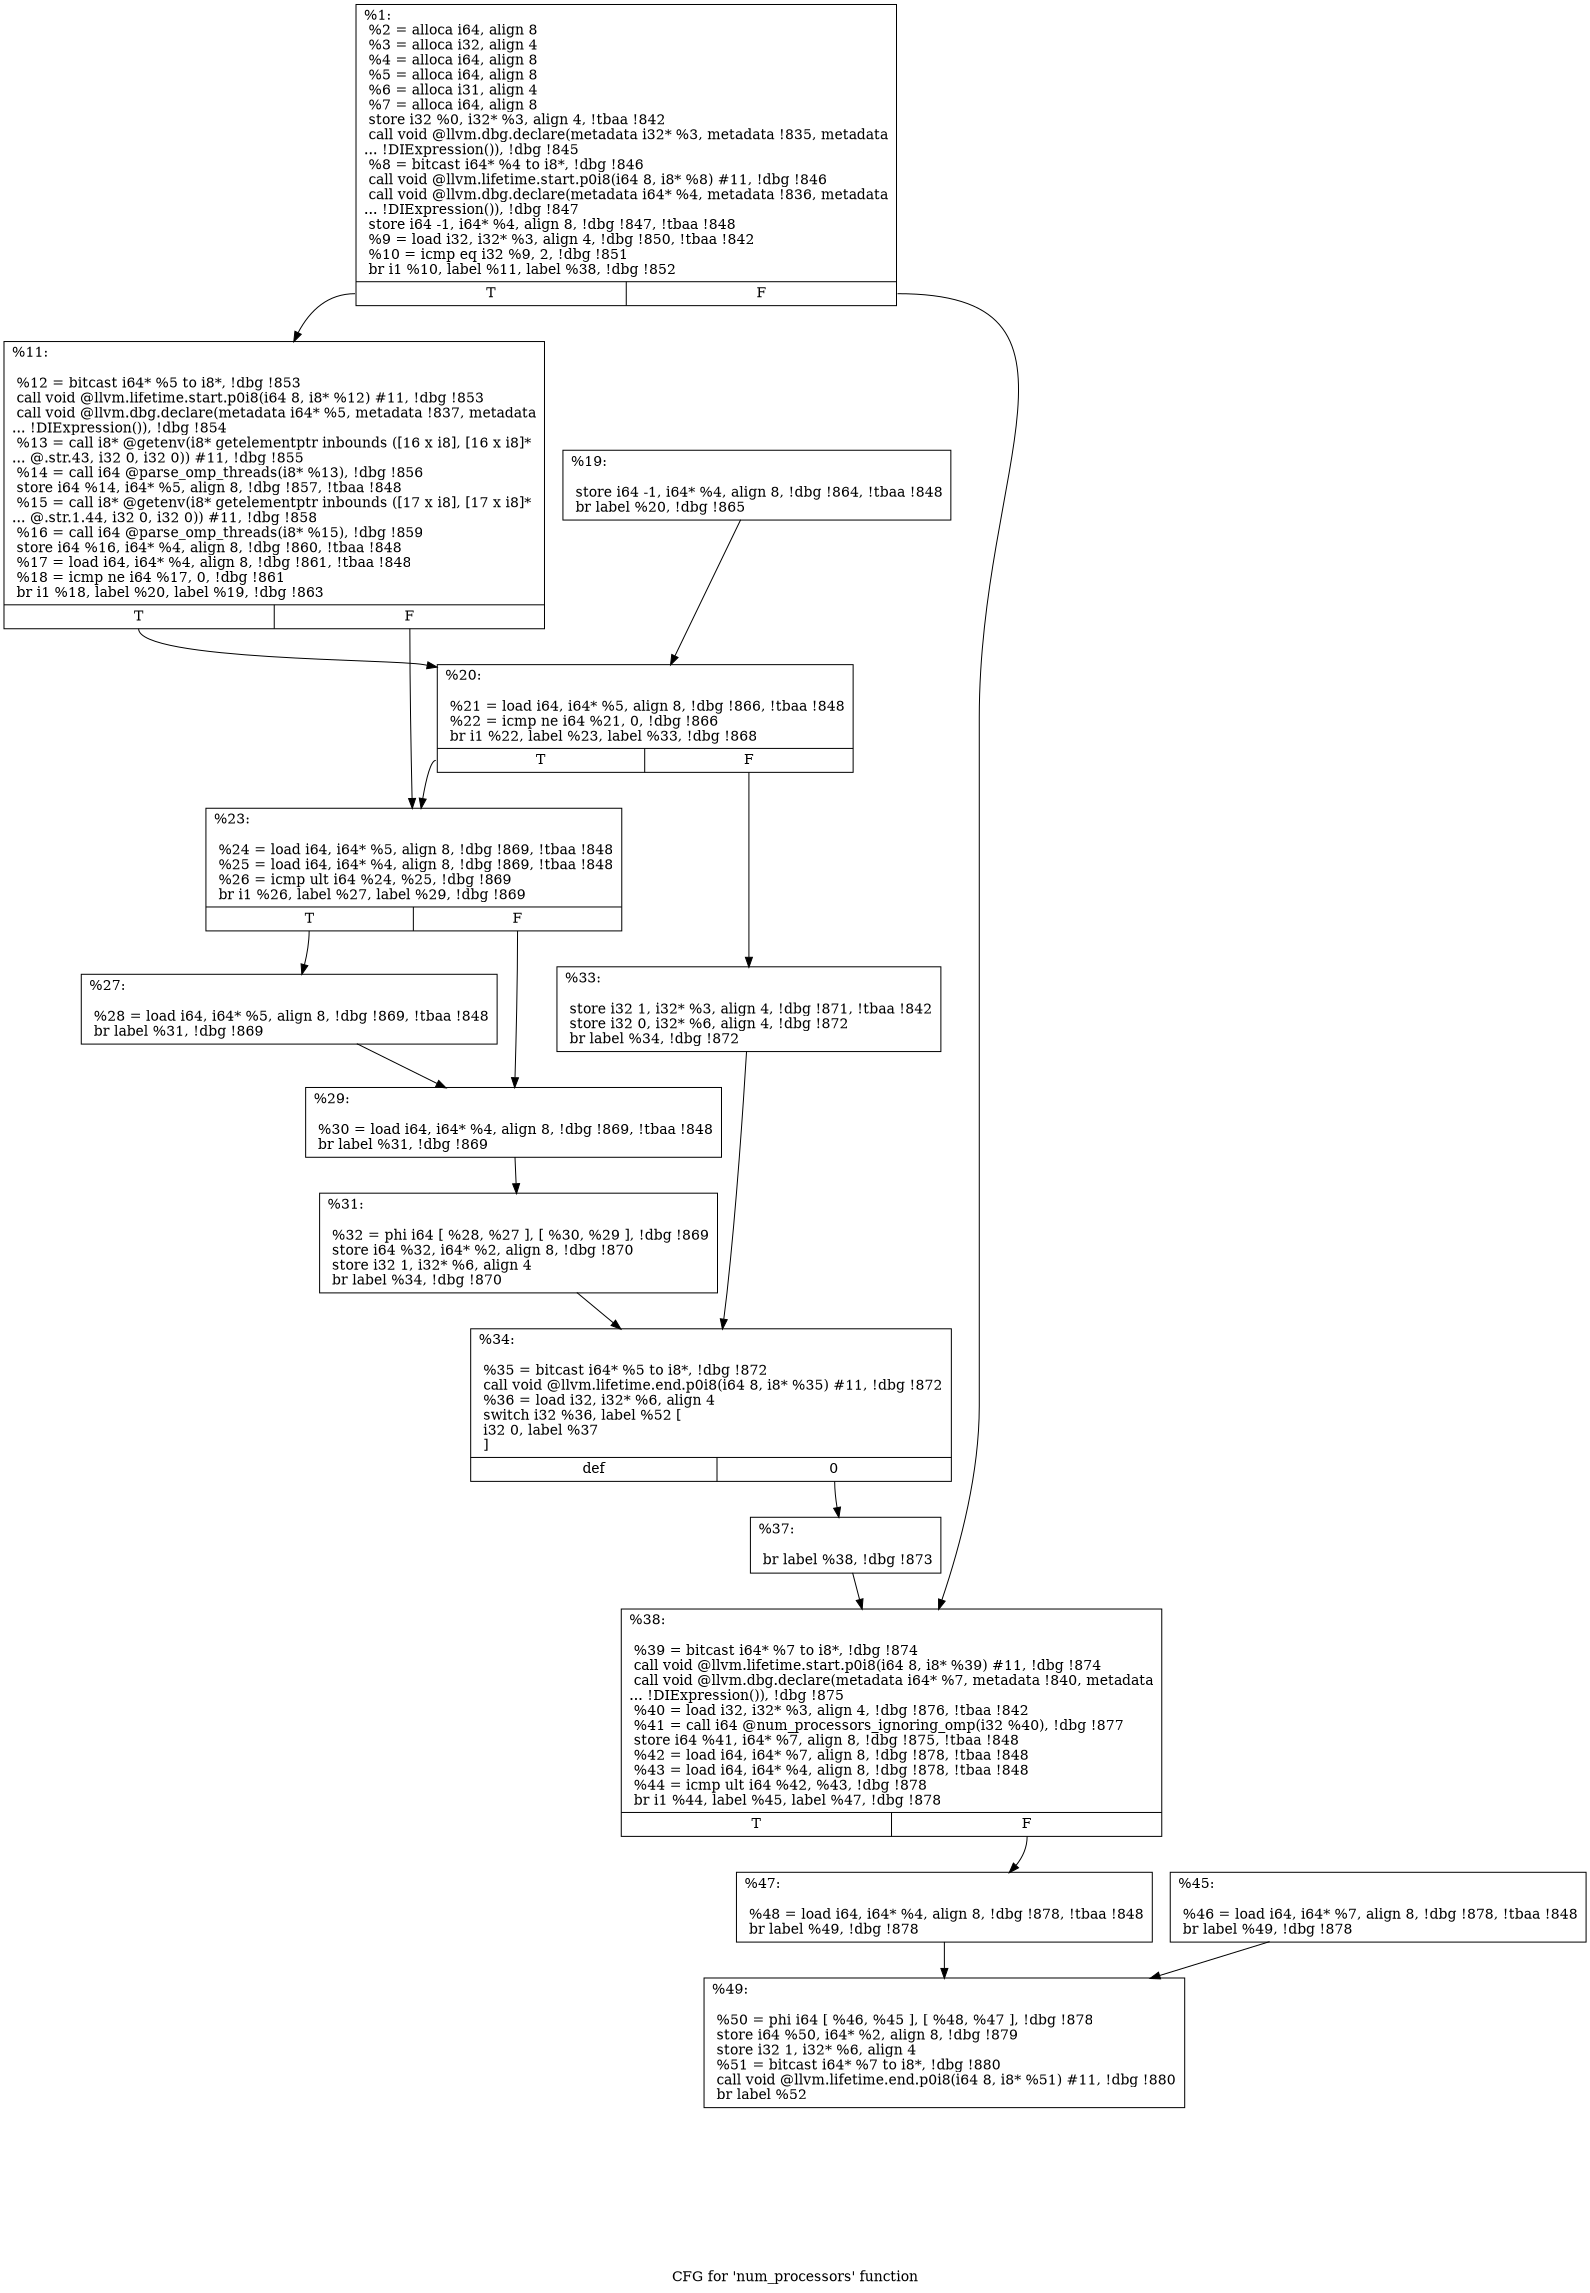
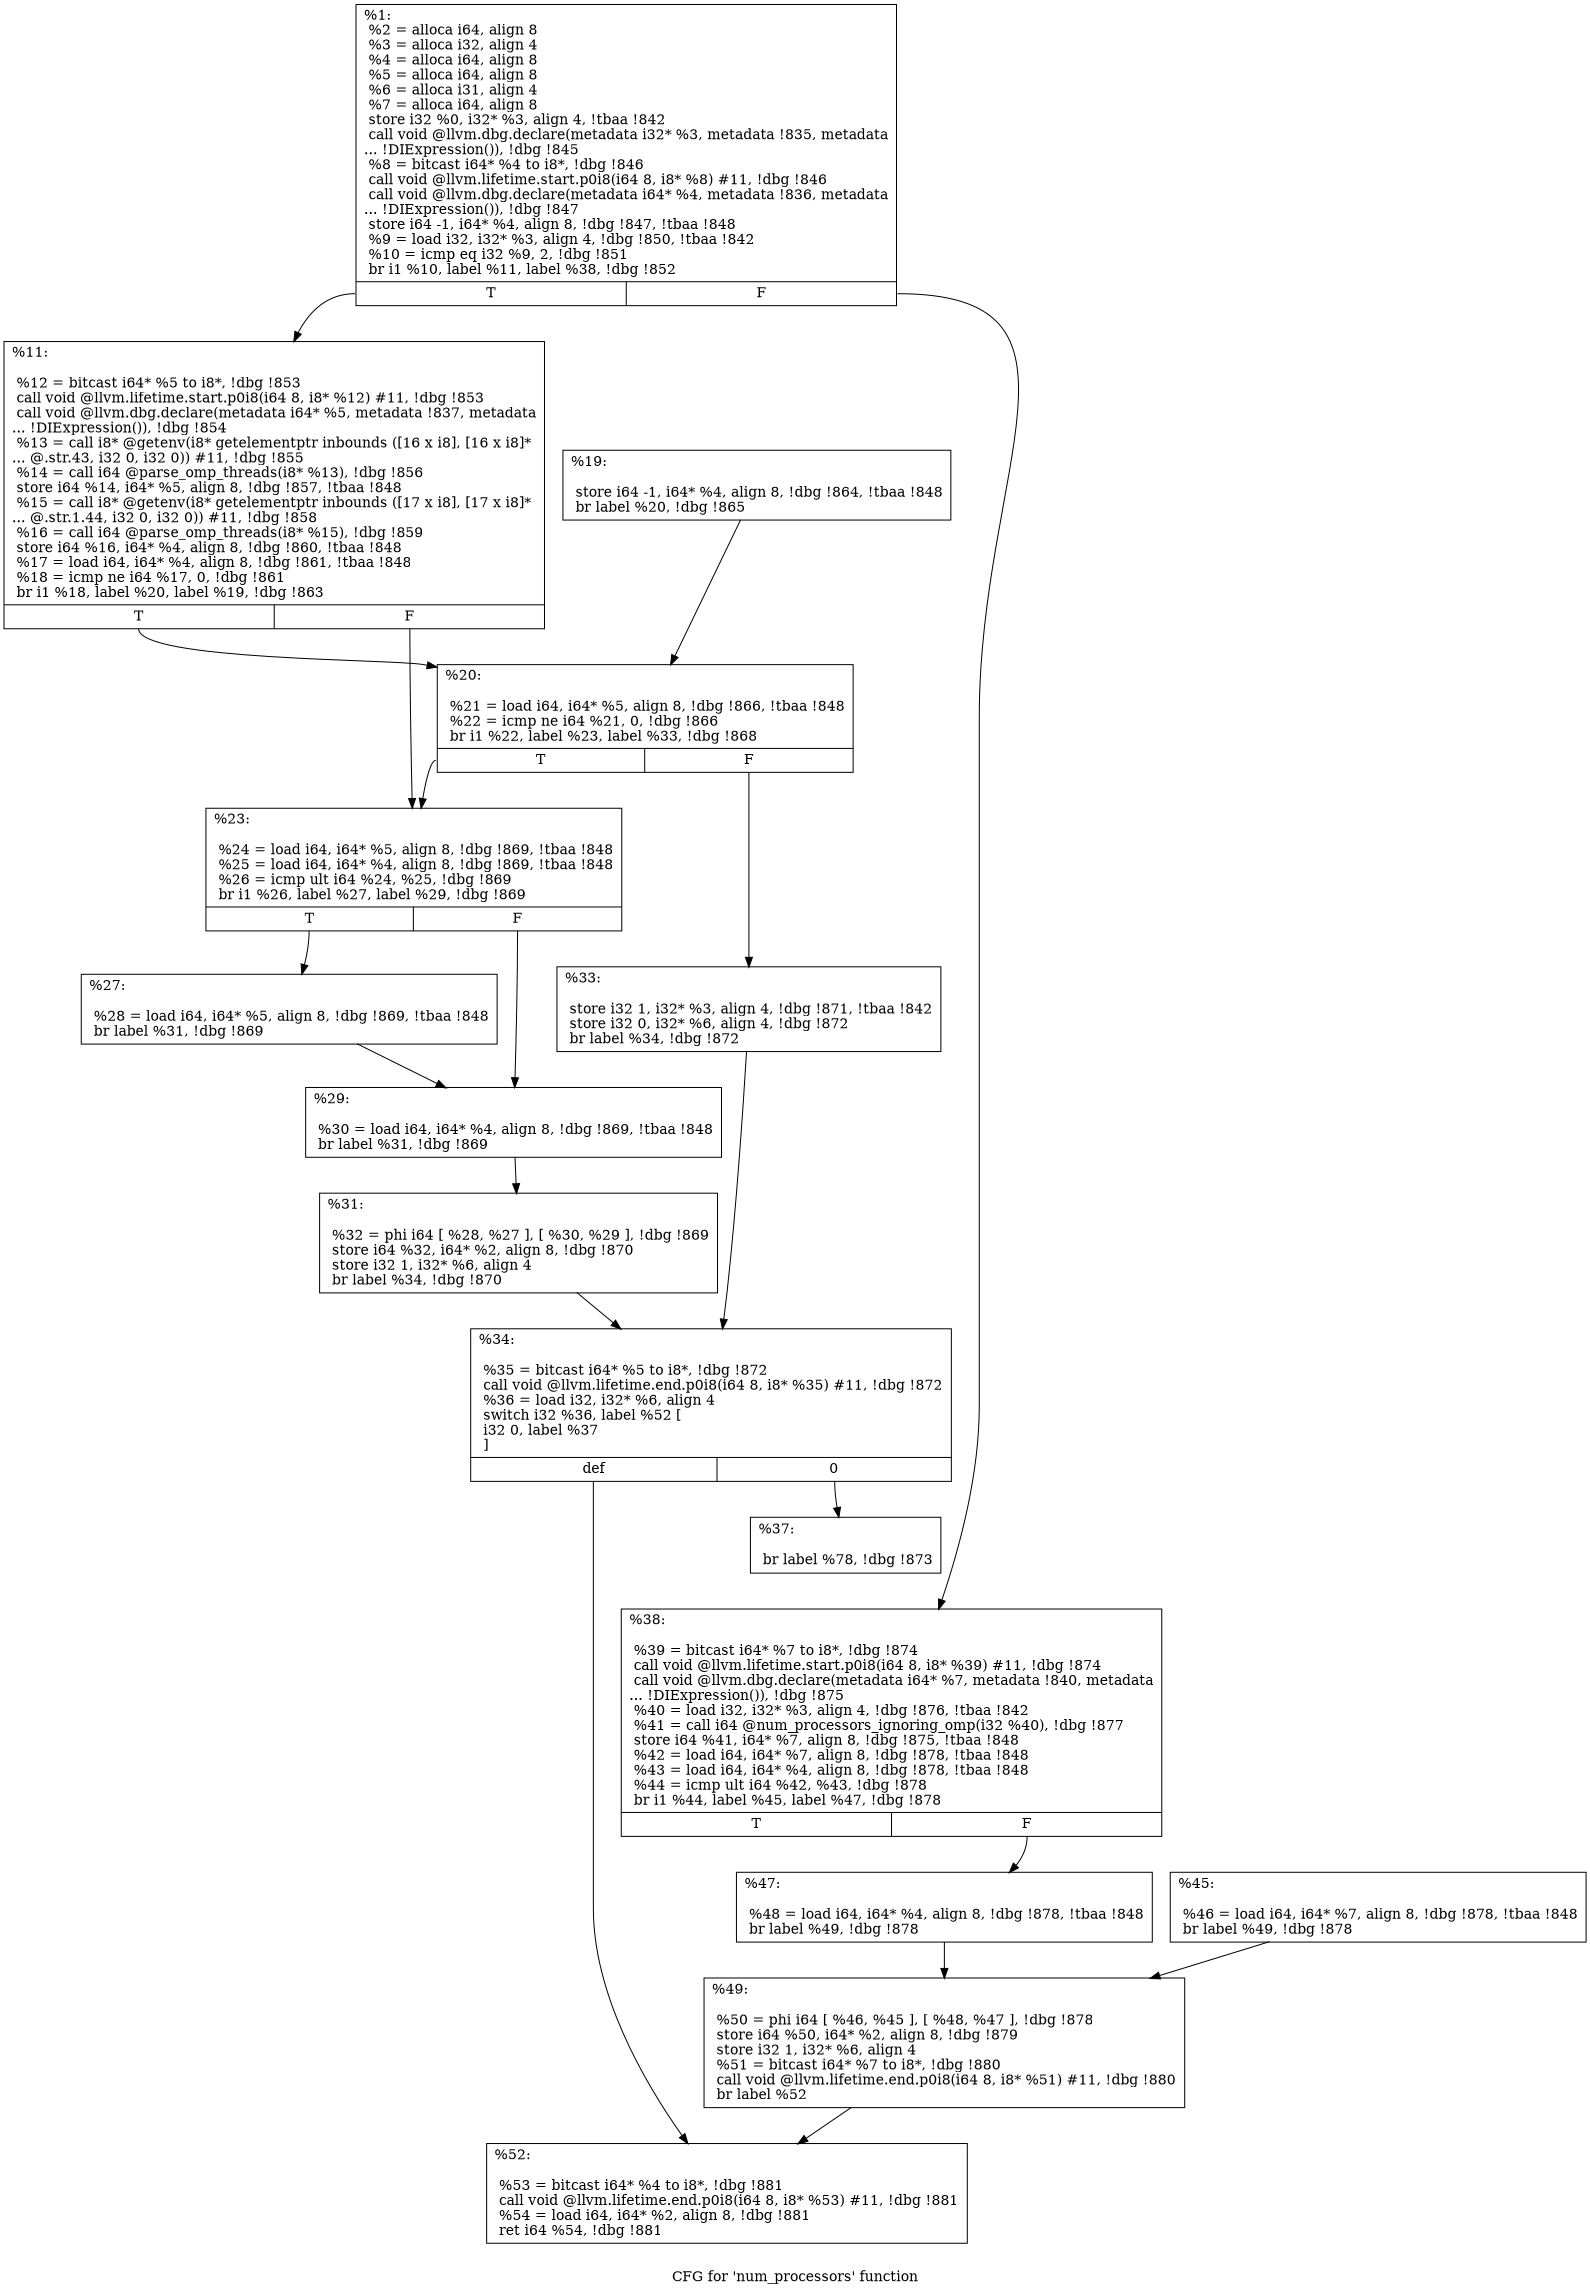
node "%37:": text "br label %38, !dbg !873" -> "br label %78, !dbg !873"
edge "%37:" -> "%38:": removed
node "%52:": added
